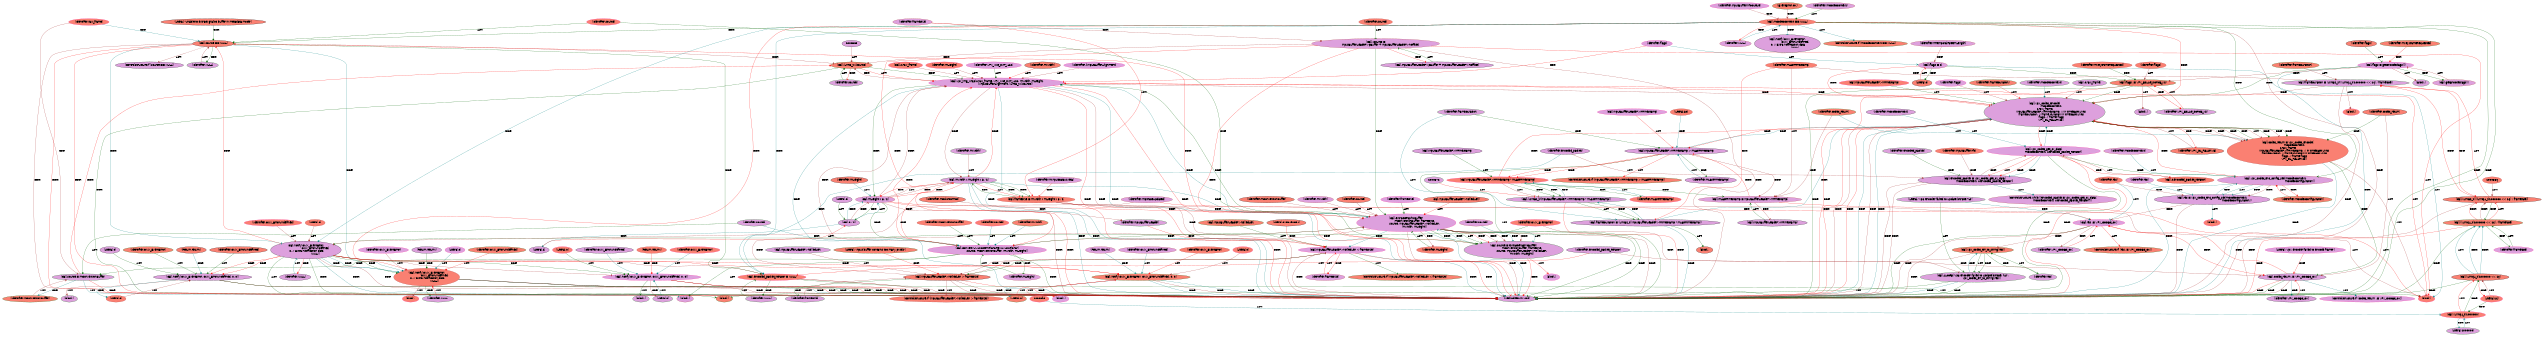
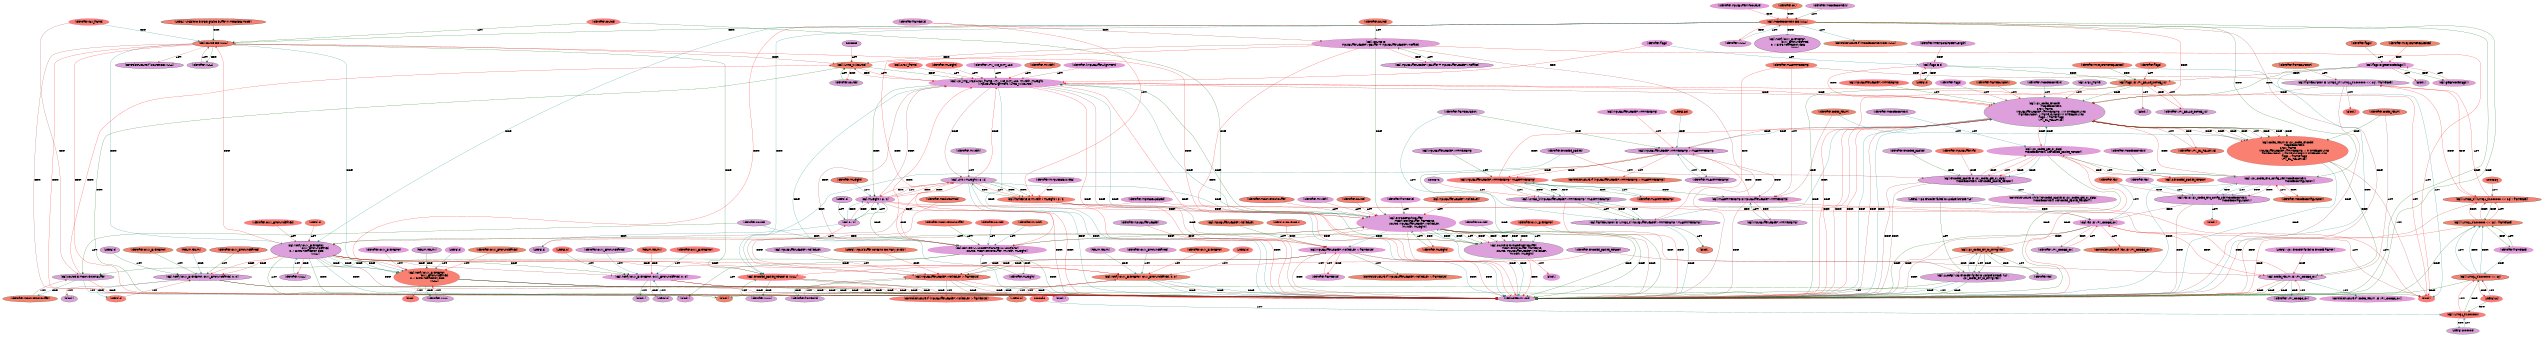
node "(EventError,OK)": label "(EventError,OK)" -> "(Identifier,OK)"
node "(Call,mWidth * mHeight * 3 / 2)": label "(Call,mWidth * mHeight * 3 / 2)" -> "(Call,uint * mHeight * 3 / 2)"
edge "(Identifier,mColorFormat)" -> "(Identifier,inputBufferHeader)": now "(Identifier,mColorFormat)" -> "(Call,inputBufferHeader->nFilledLen > frameSize)"
edge "(Call,inputBufferHeader->nTimeStamp > mLastTimestamp)" -> "(MethodReturn,void)": label "AST: " -> "DDG: "
edge "(Identifier,framerate)" -> "(Call,(uint64_t)1000000 << 16)": added, label "CFG:"
edge "(Call,mLastTimestamp = inputBufferHeader->nTimeStamp)" -> "(MethodReturn,void)": added, label "DDG:"
